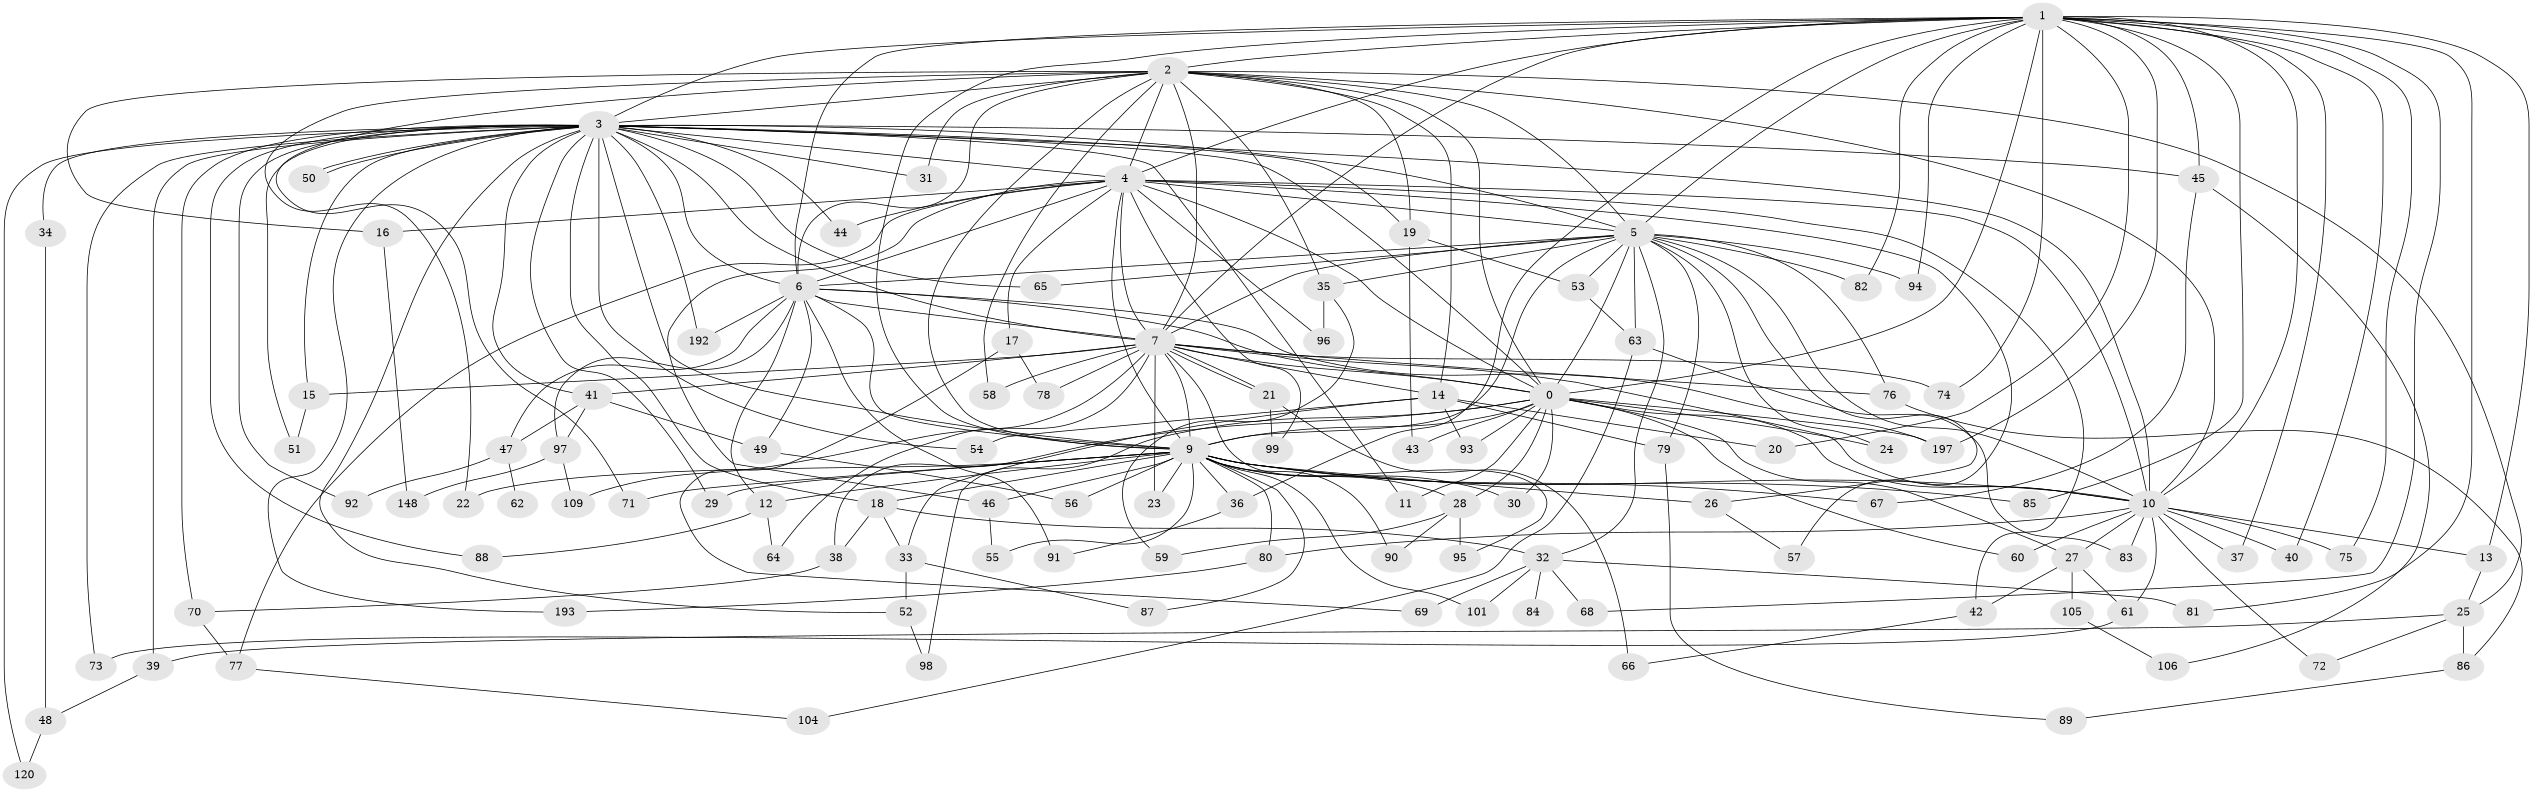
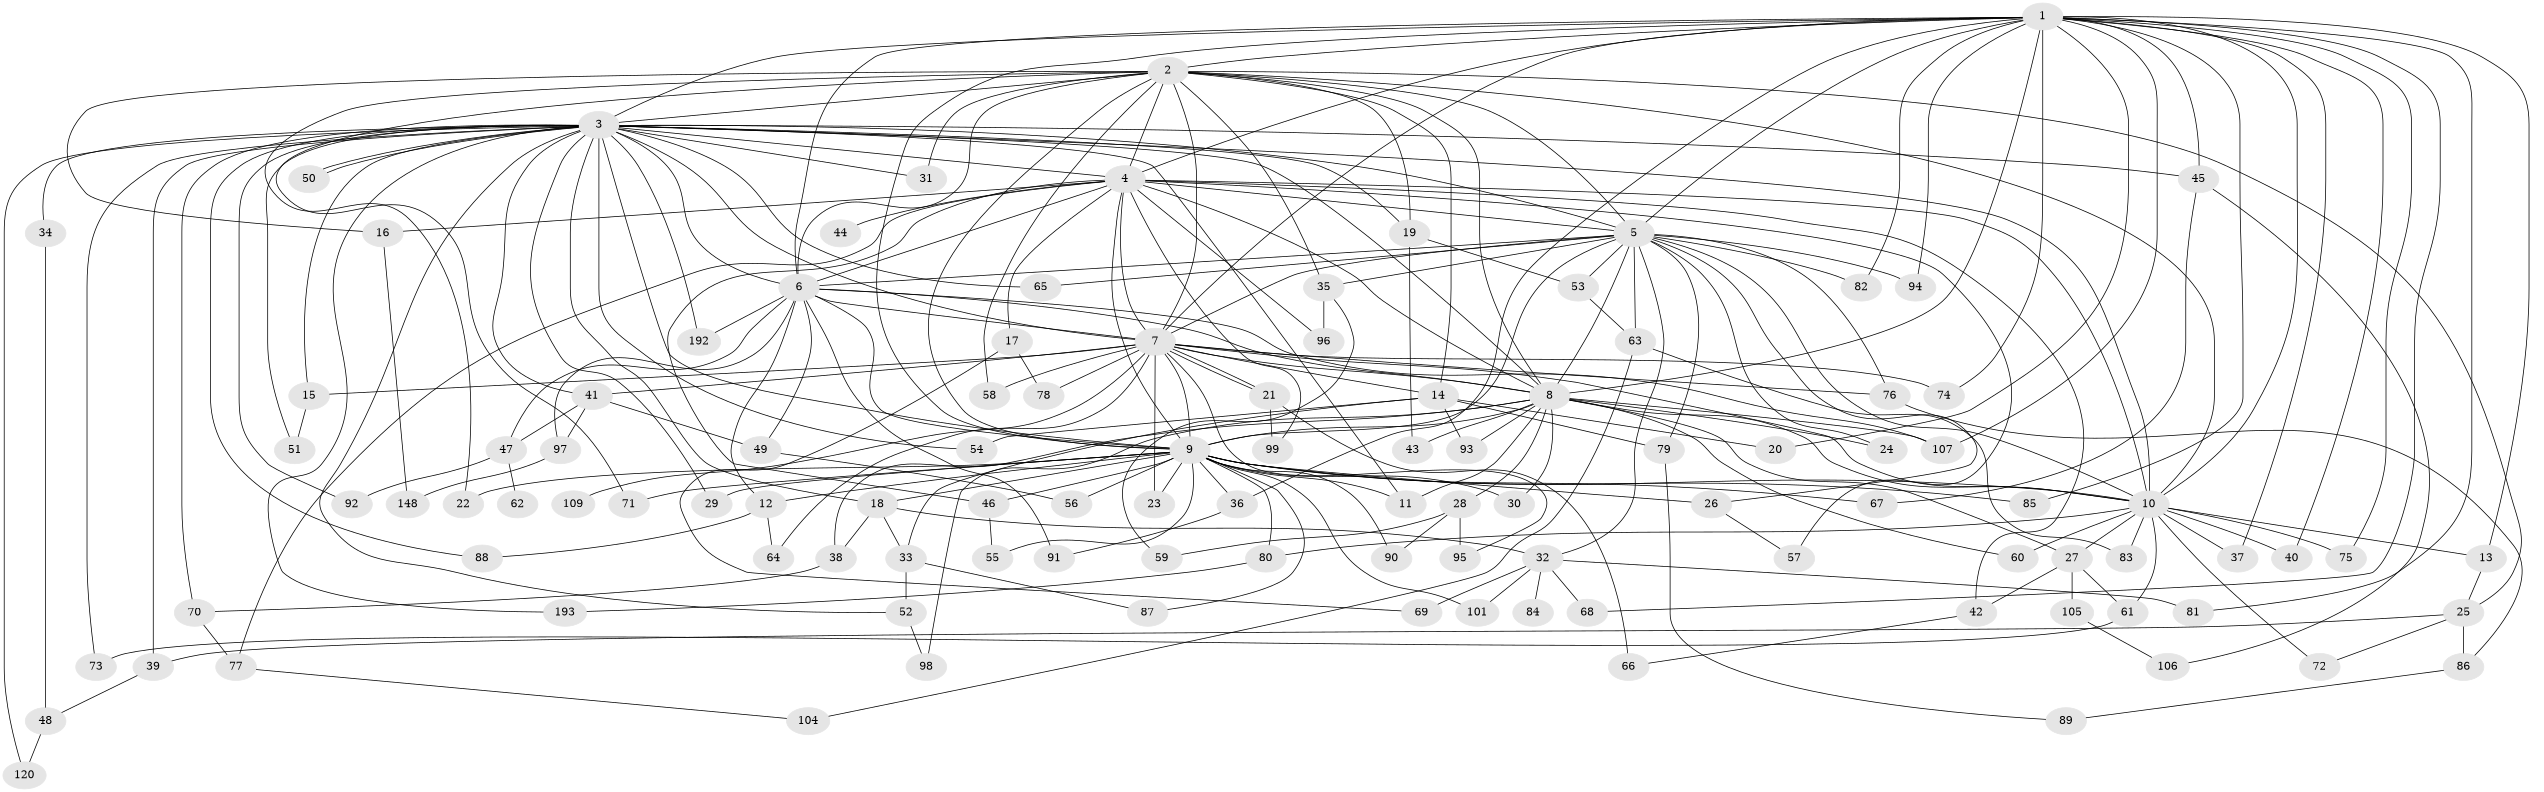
edge "3" -- "44": removed
node "0": label "0" -> "8"
node "197": label "197" -> "107"
edge "97" -- "109": removed
edge "9" -- "28": now "9" -- "11"
